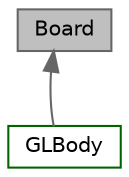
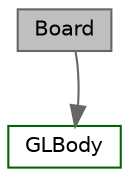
edge "GLBody" -> "Board": reversed
